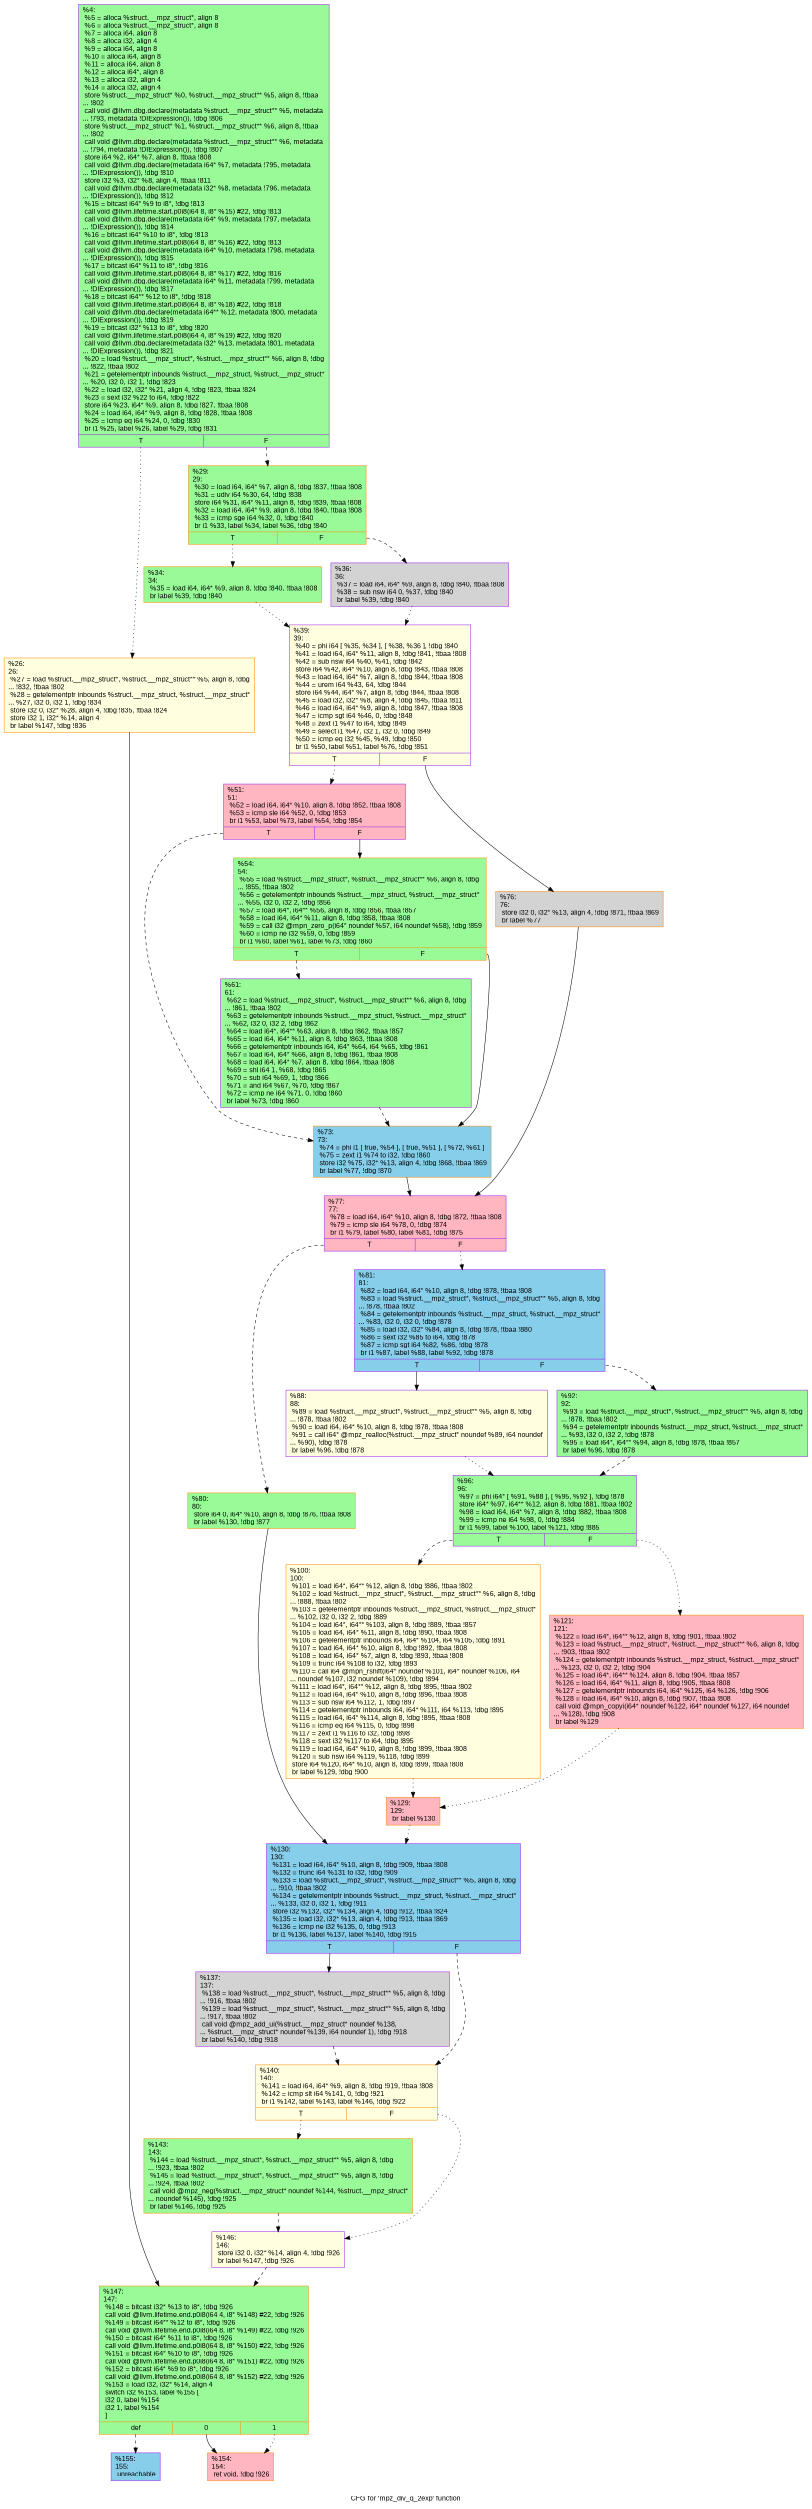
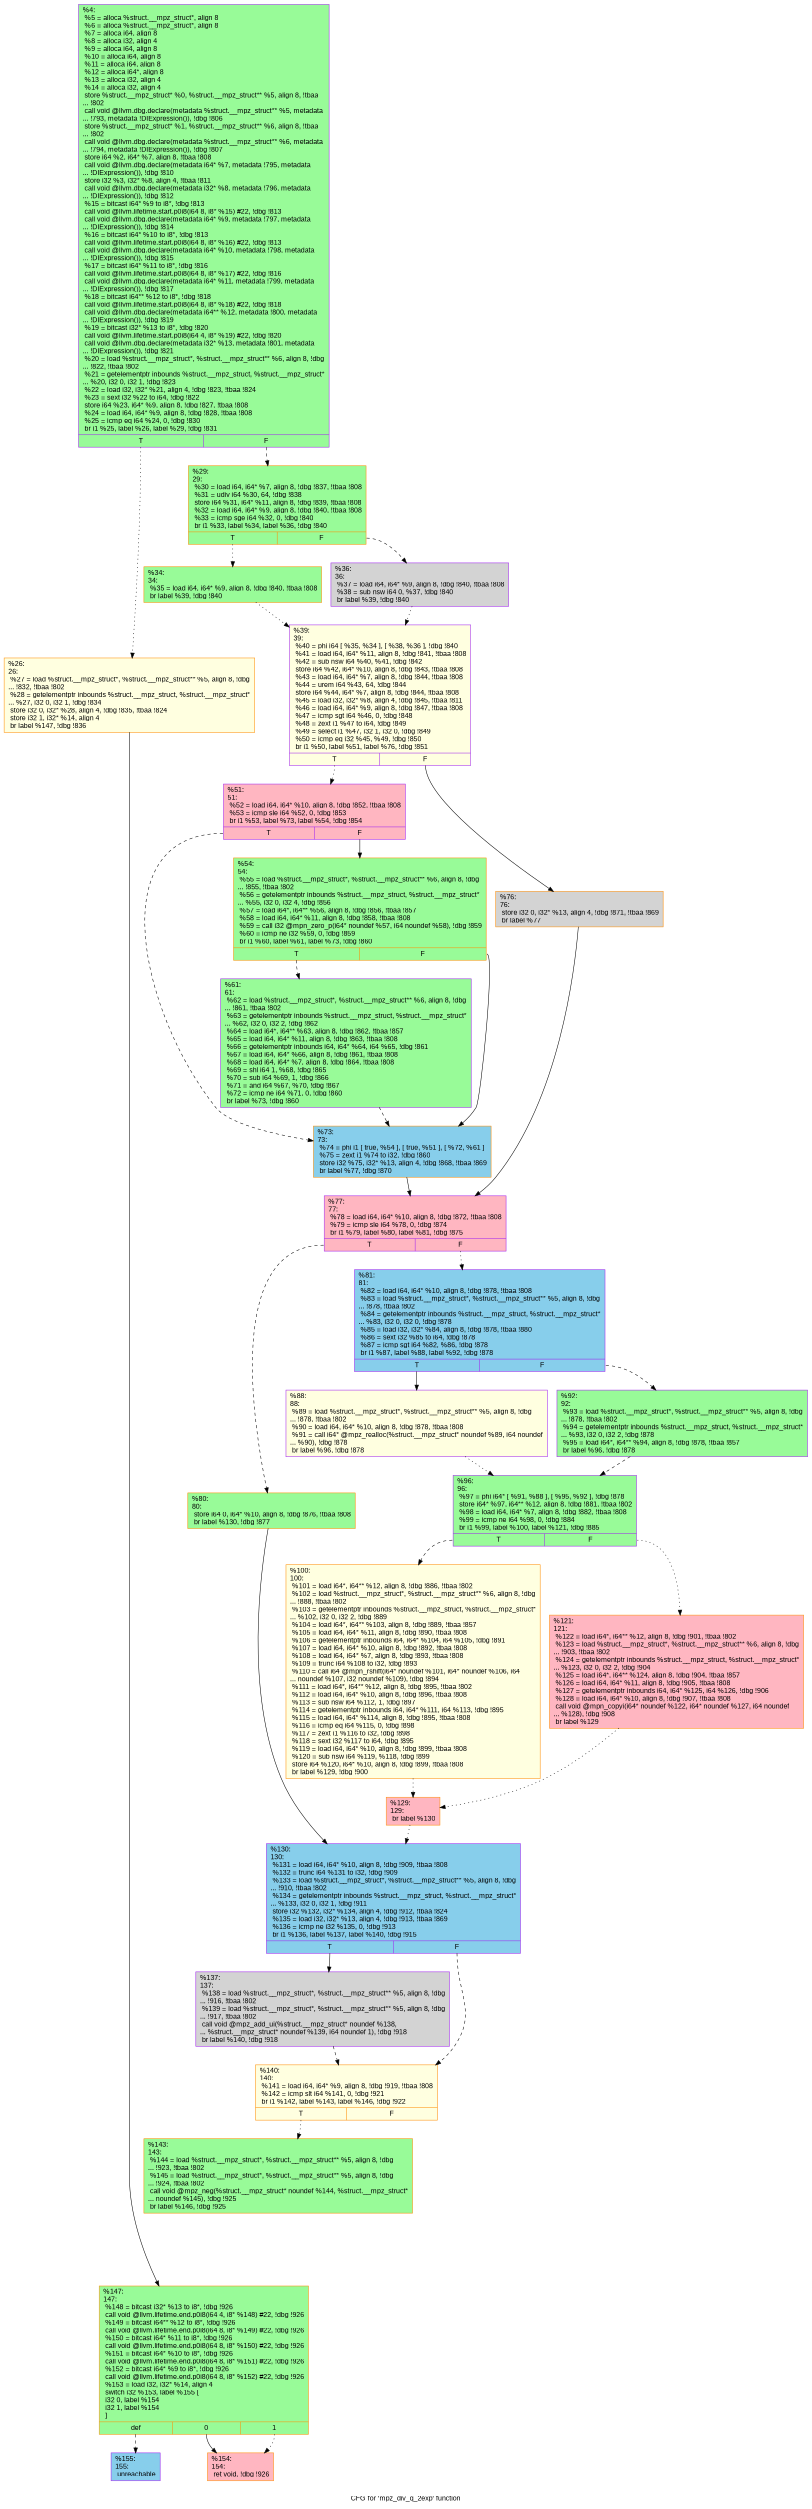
node "%54:": text "... %55, i32 0, i32 2, !dbg !856" -> "... %55, i32 0, i32 4, !dbg !856"
node "%146:": removed
